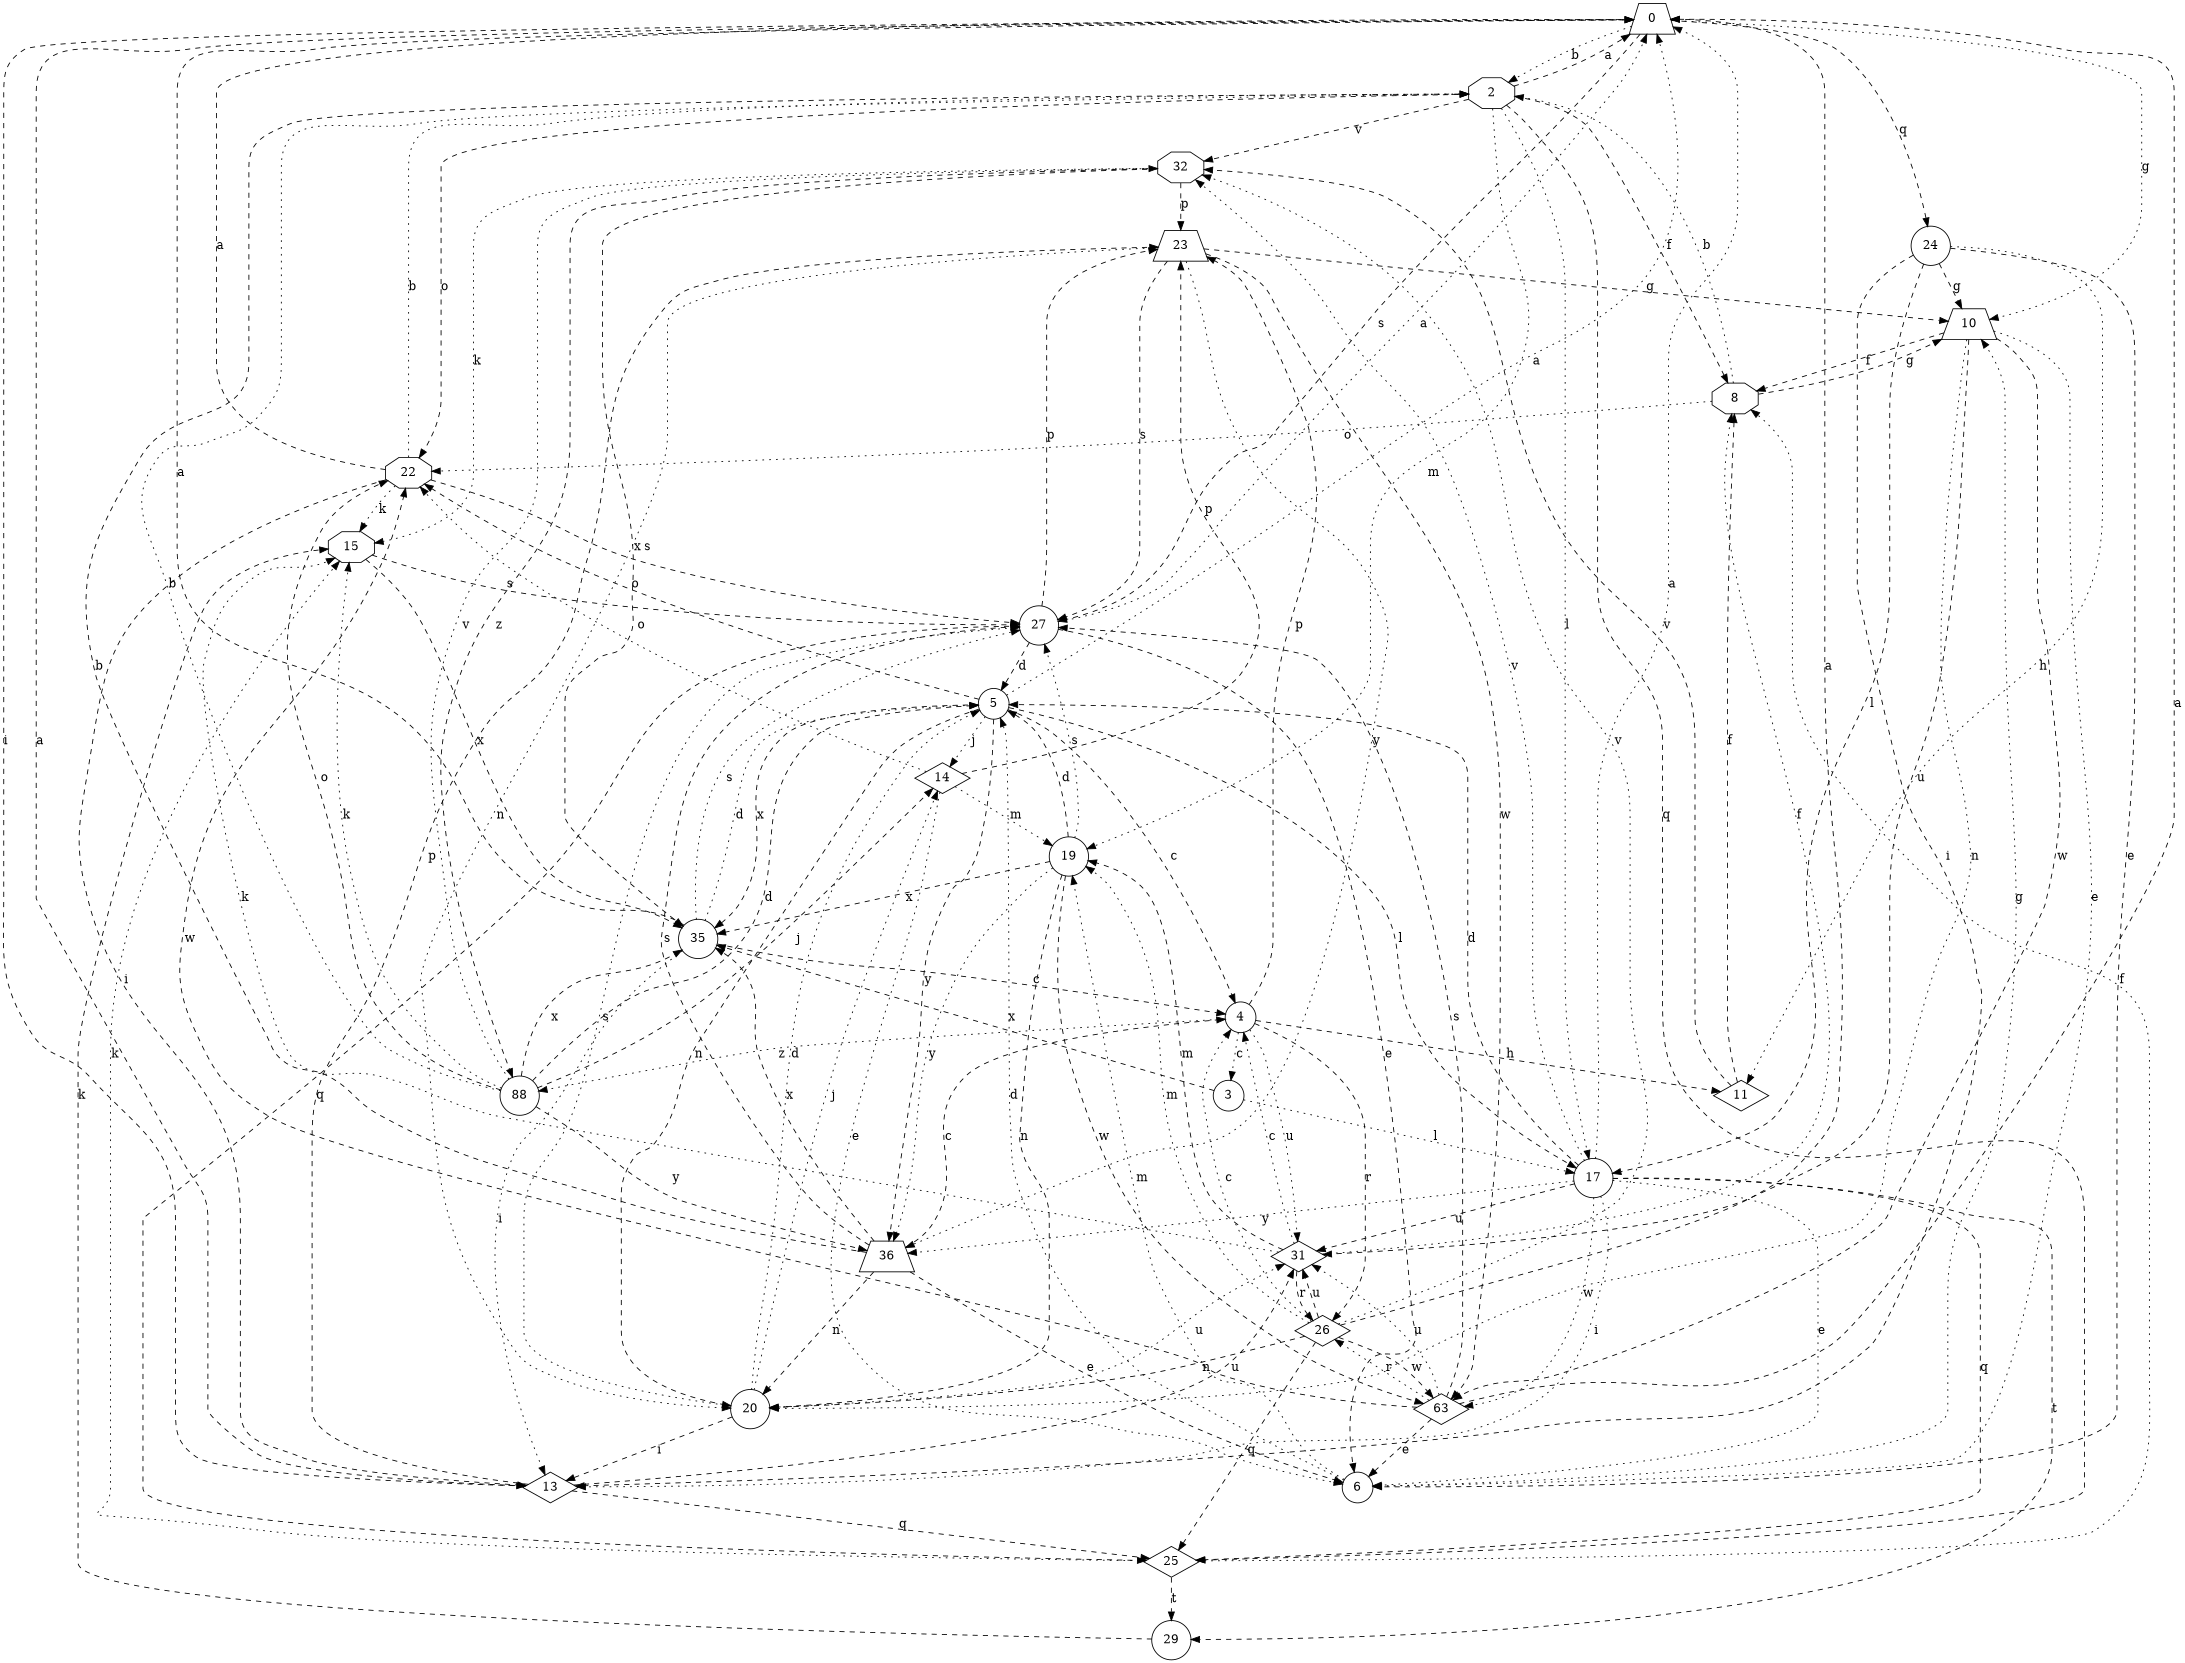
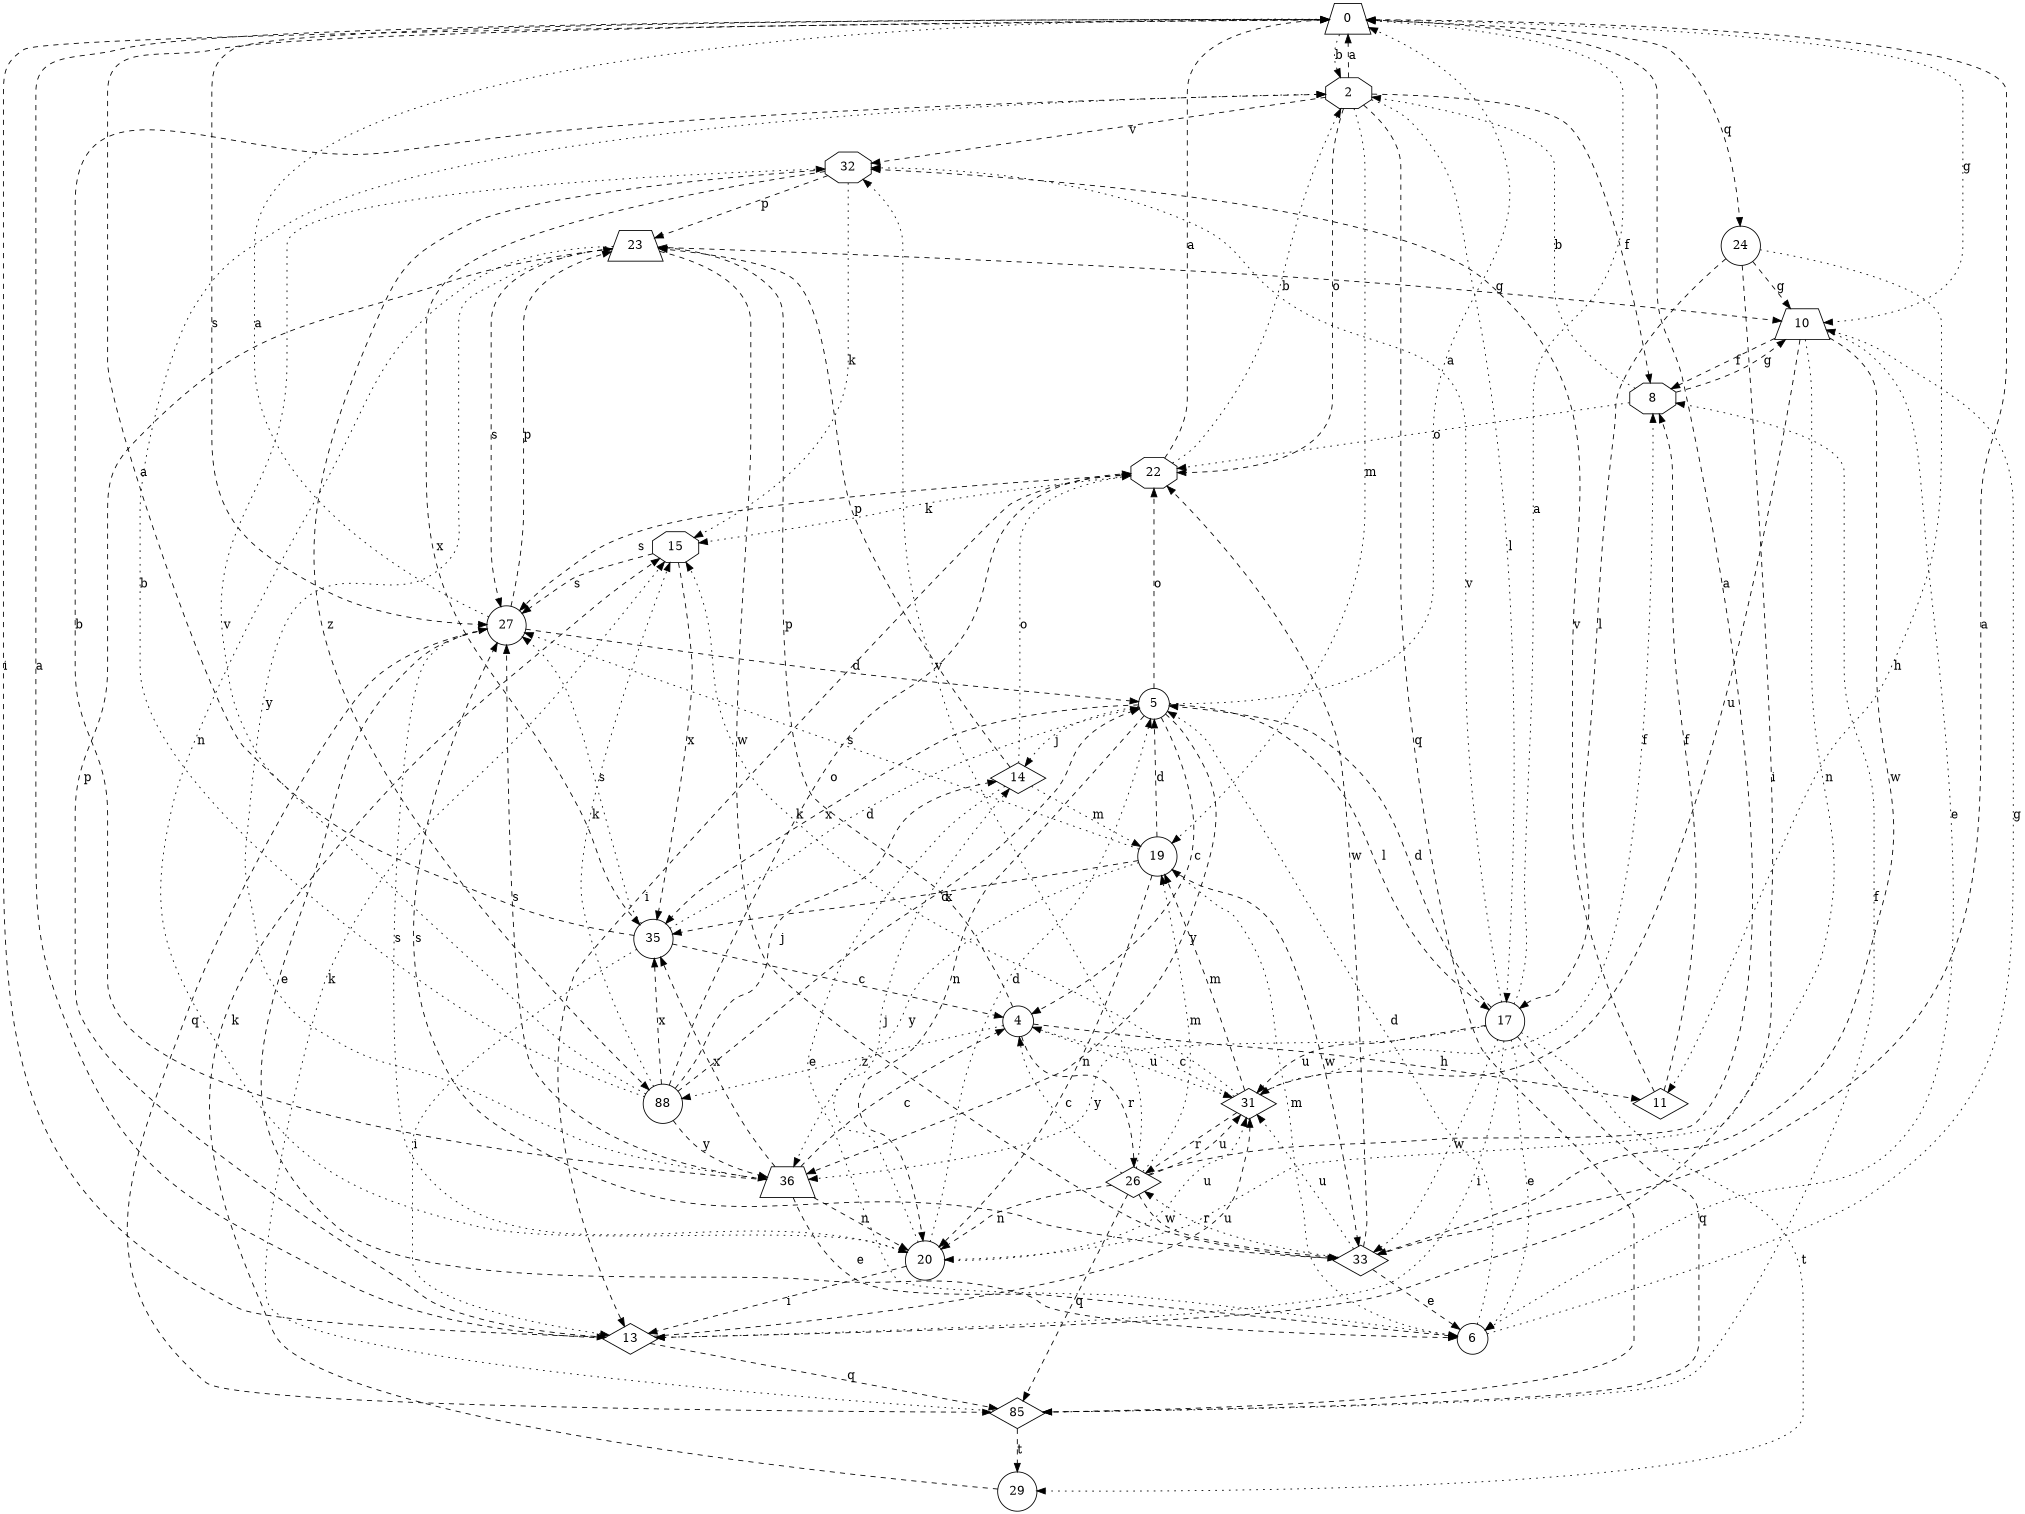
node "3": removed
edge "24" -> "6": removed, label "e"
node "63": label "63" -> "33"
edge "17" -> "29": style dashed -> dotted
node "25": label "25" -> "85"
